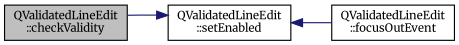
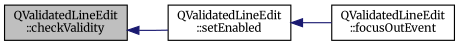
edge "QValidatedLineEdit ::checkValidity" -> "QValidatedLineEdit ::setEnabled": reversed
